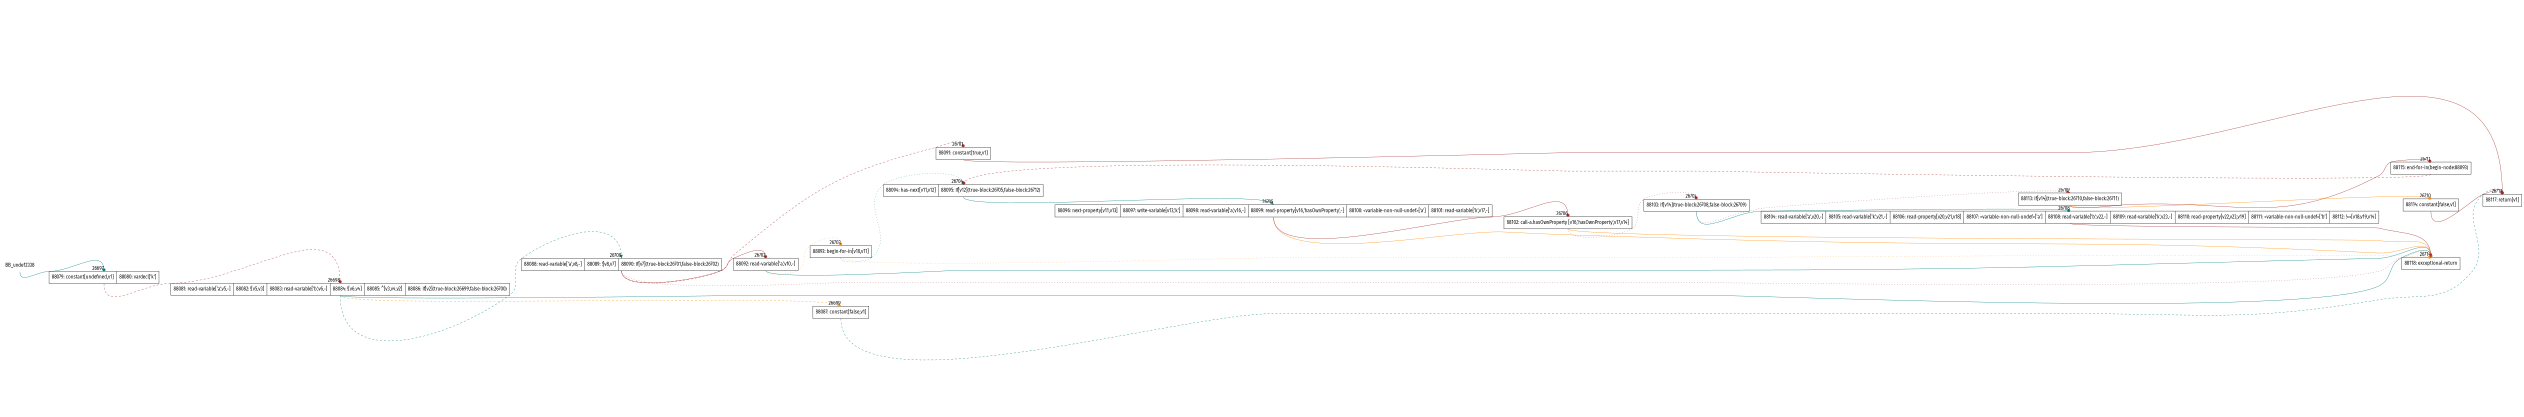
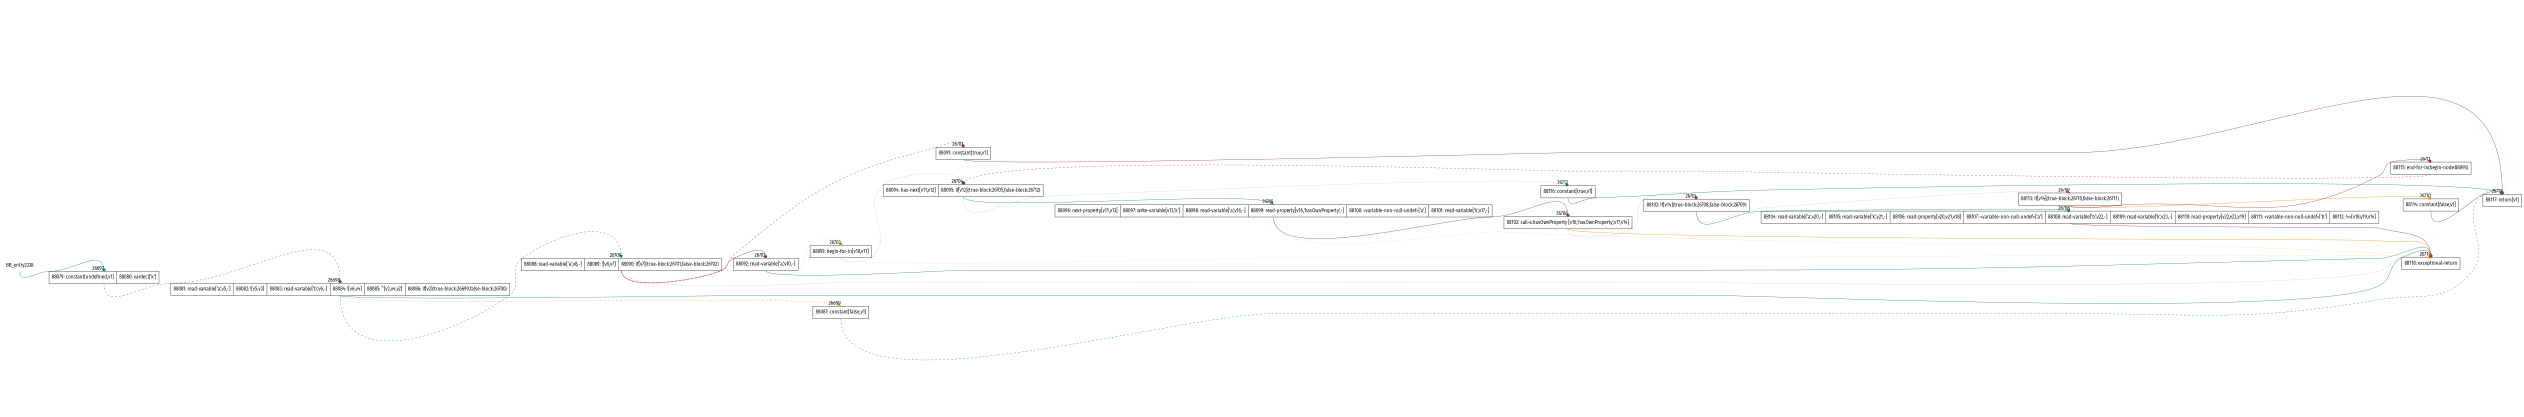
node "88116: constant[true,v1]": added
edge "88104: read-variable['a',v20,-]" -> "88118: exceptional-return": arrowhead normal -> dot
edge "88096: next-property[v11,v13]" -> "88118: exceptional-return": style solid -> dotted
node "BB_undef2338": label "BB_undef2338" -> "BB_entry2338"
